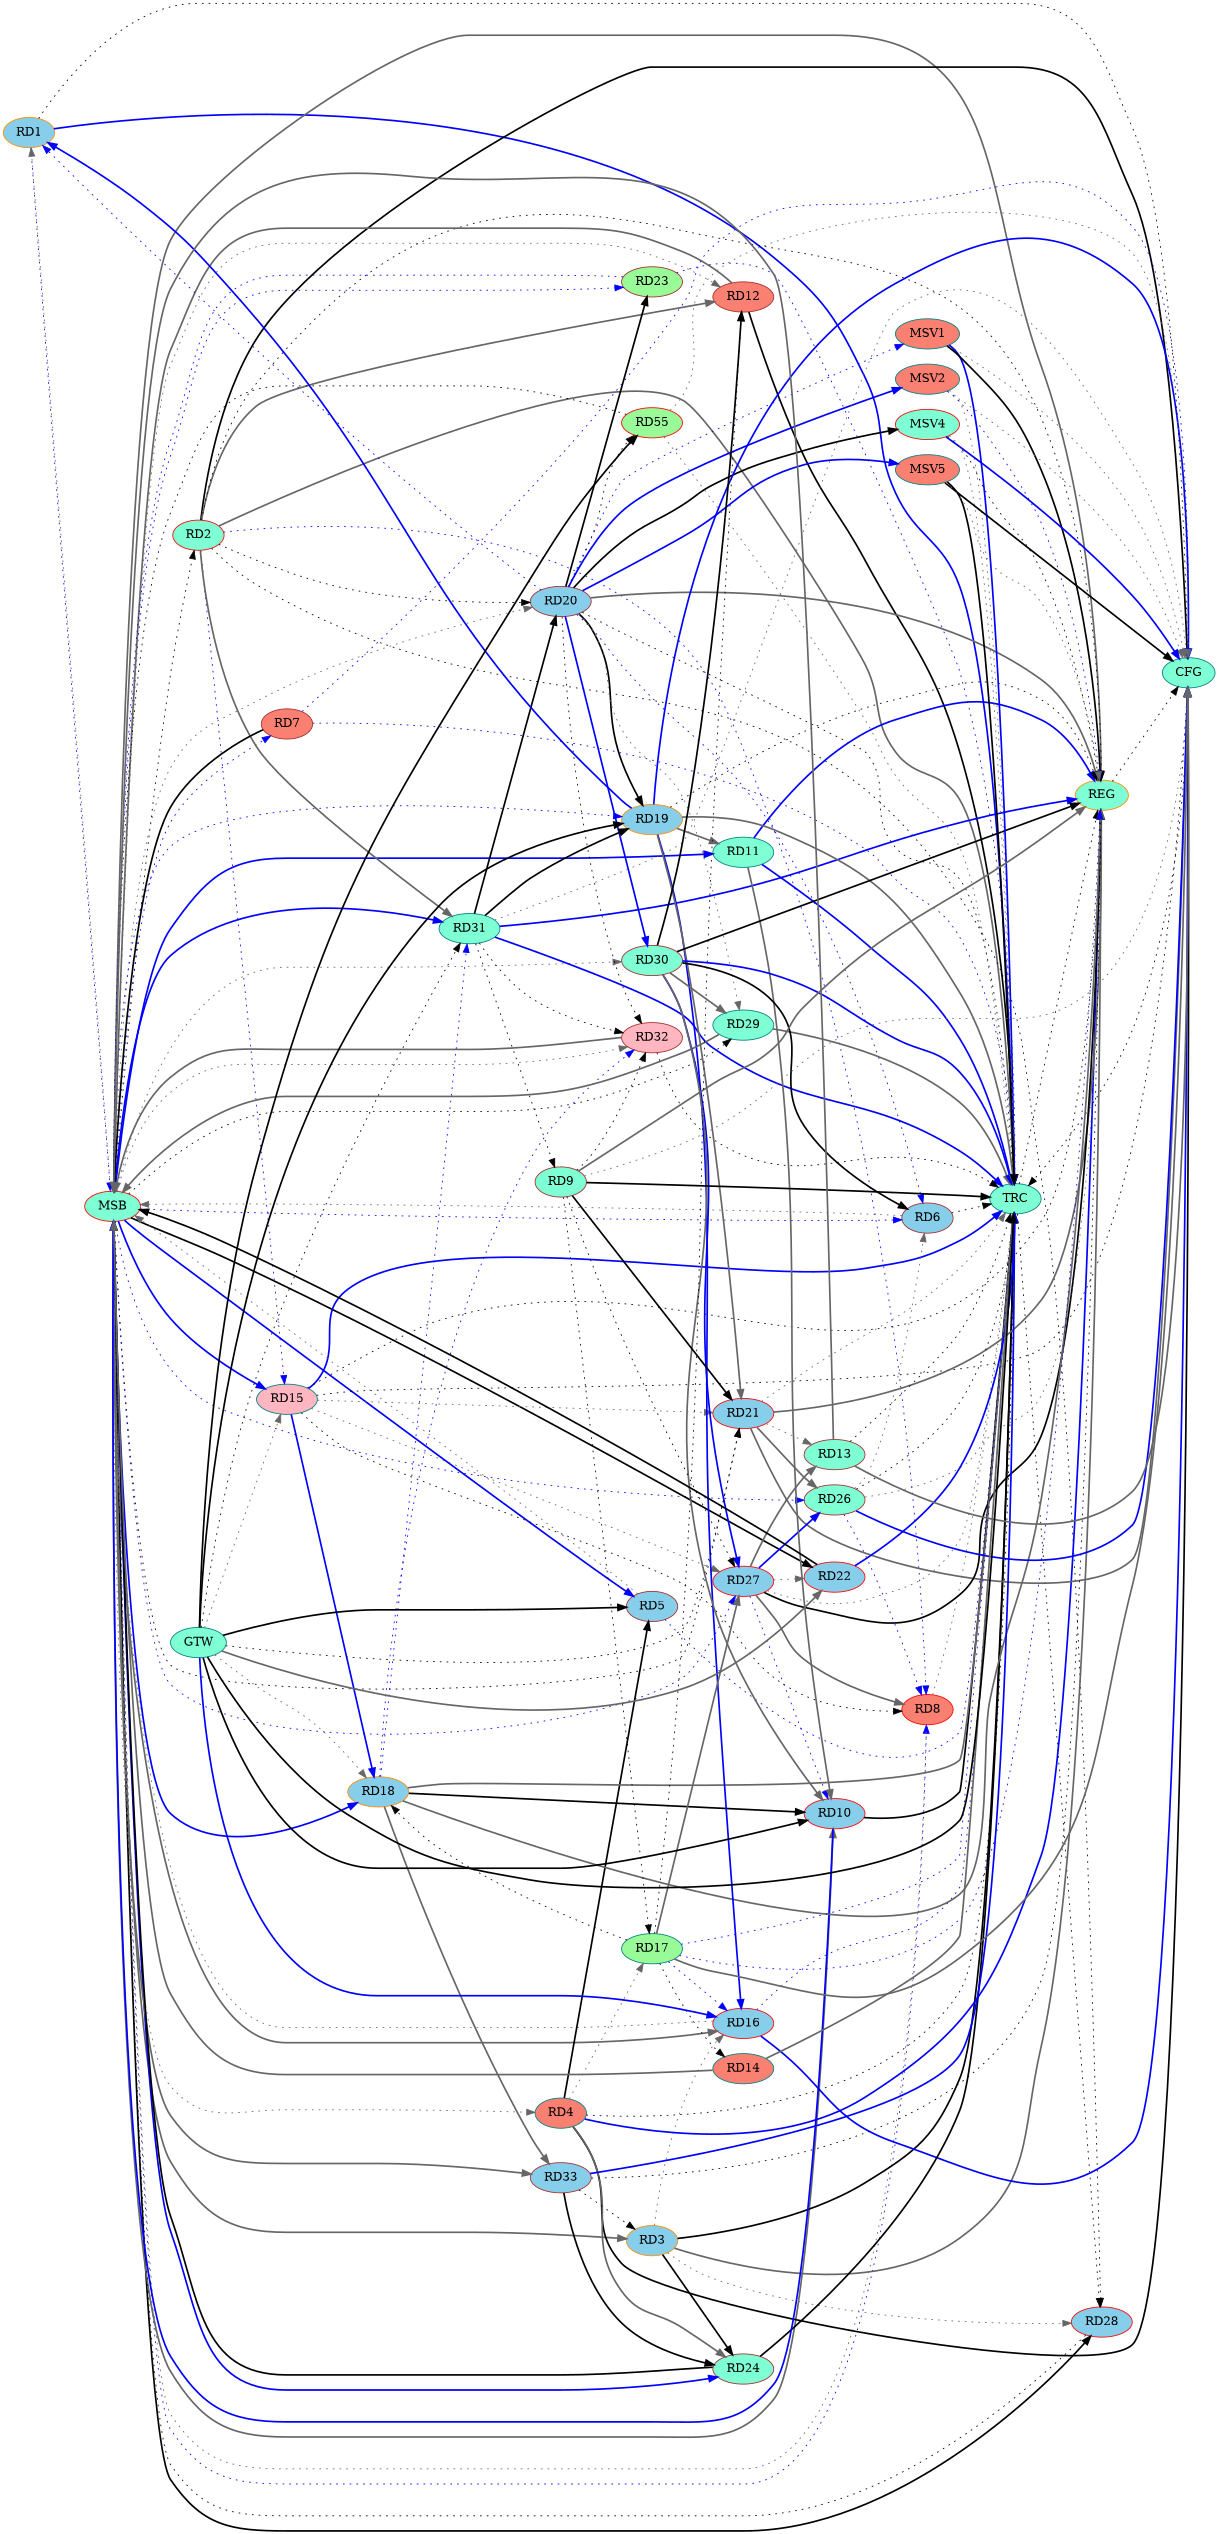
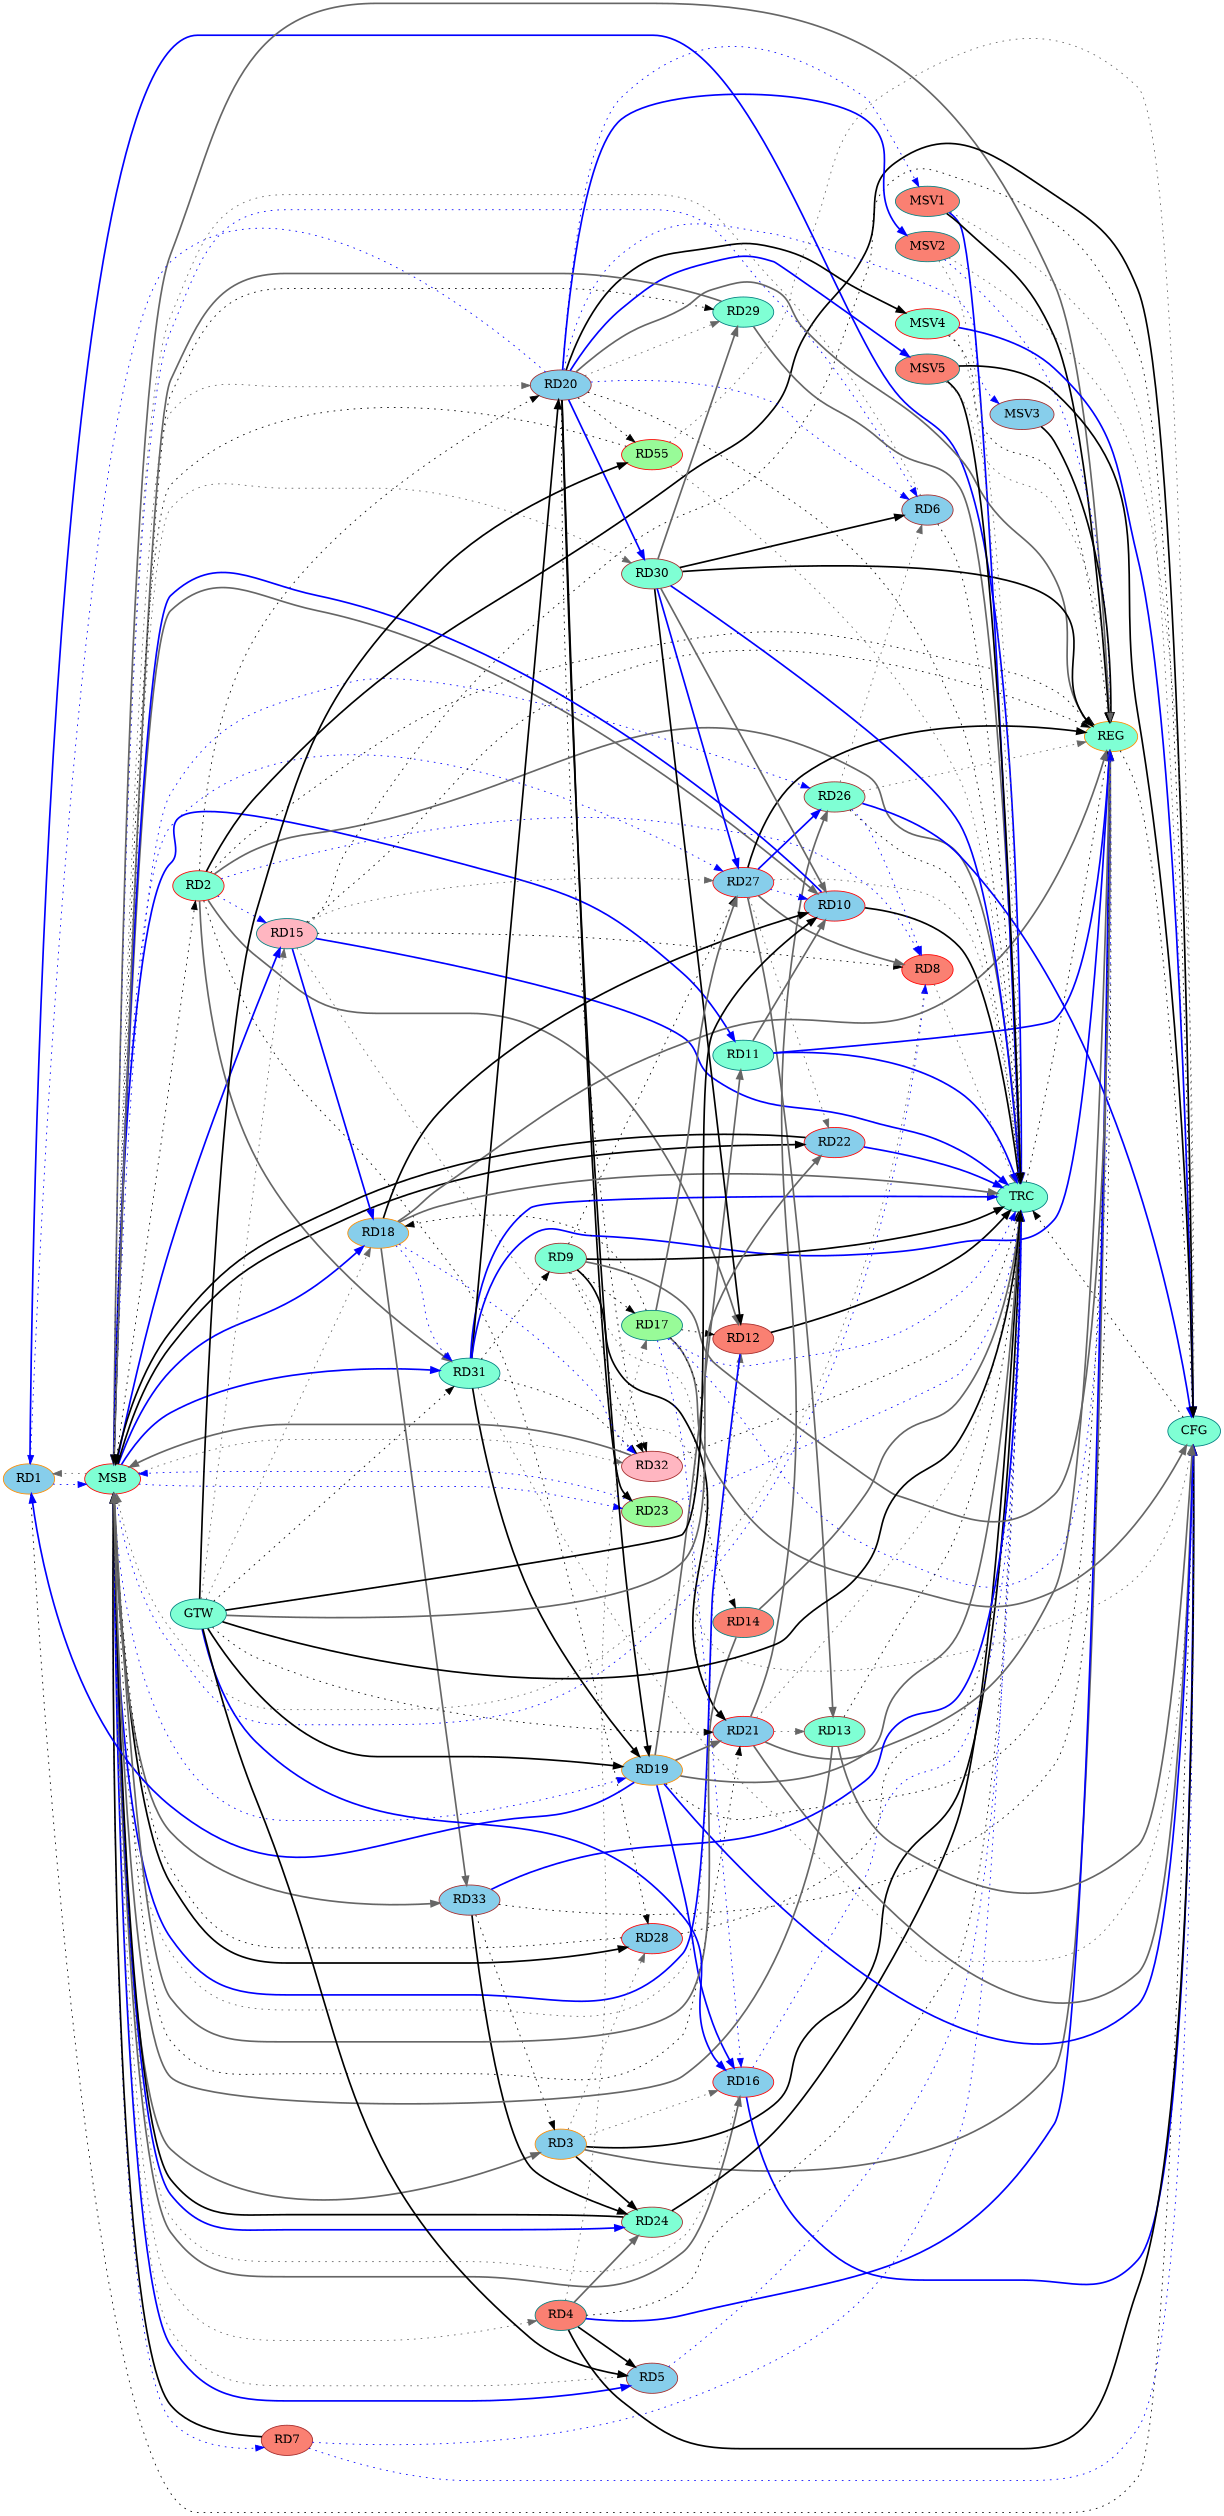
edge "RD12" -> "MSB": color gray40 -> blue
node "MSV3": added
edge "TRC" -> "RD28": reversed
